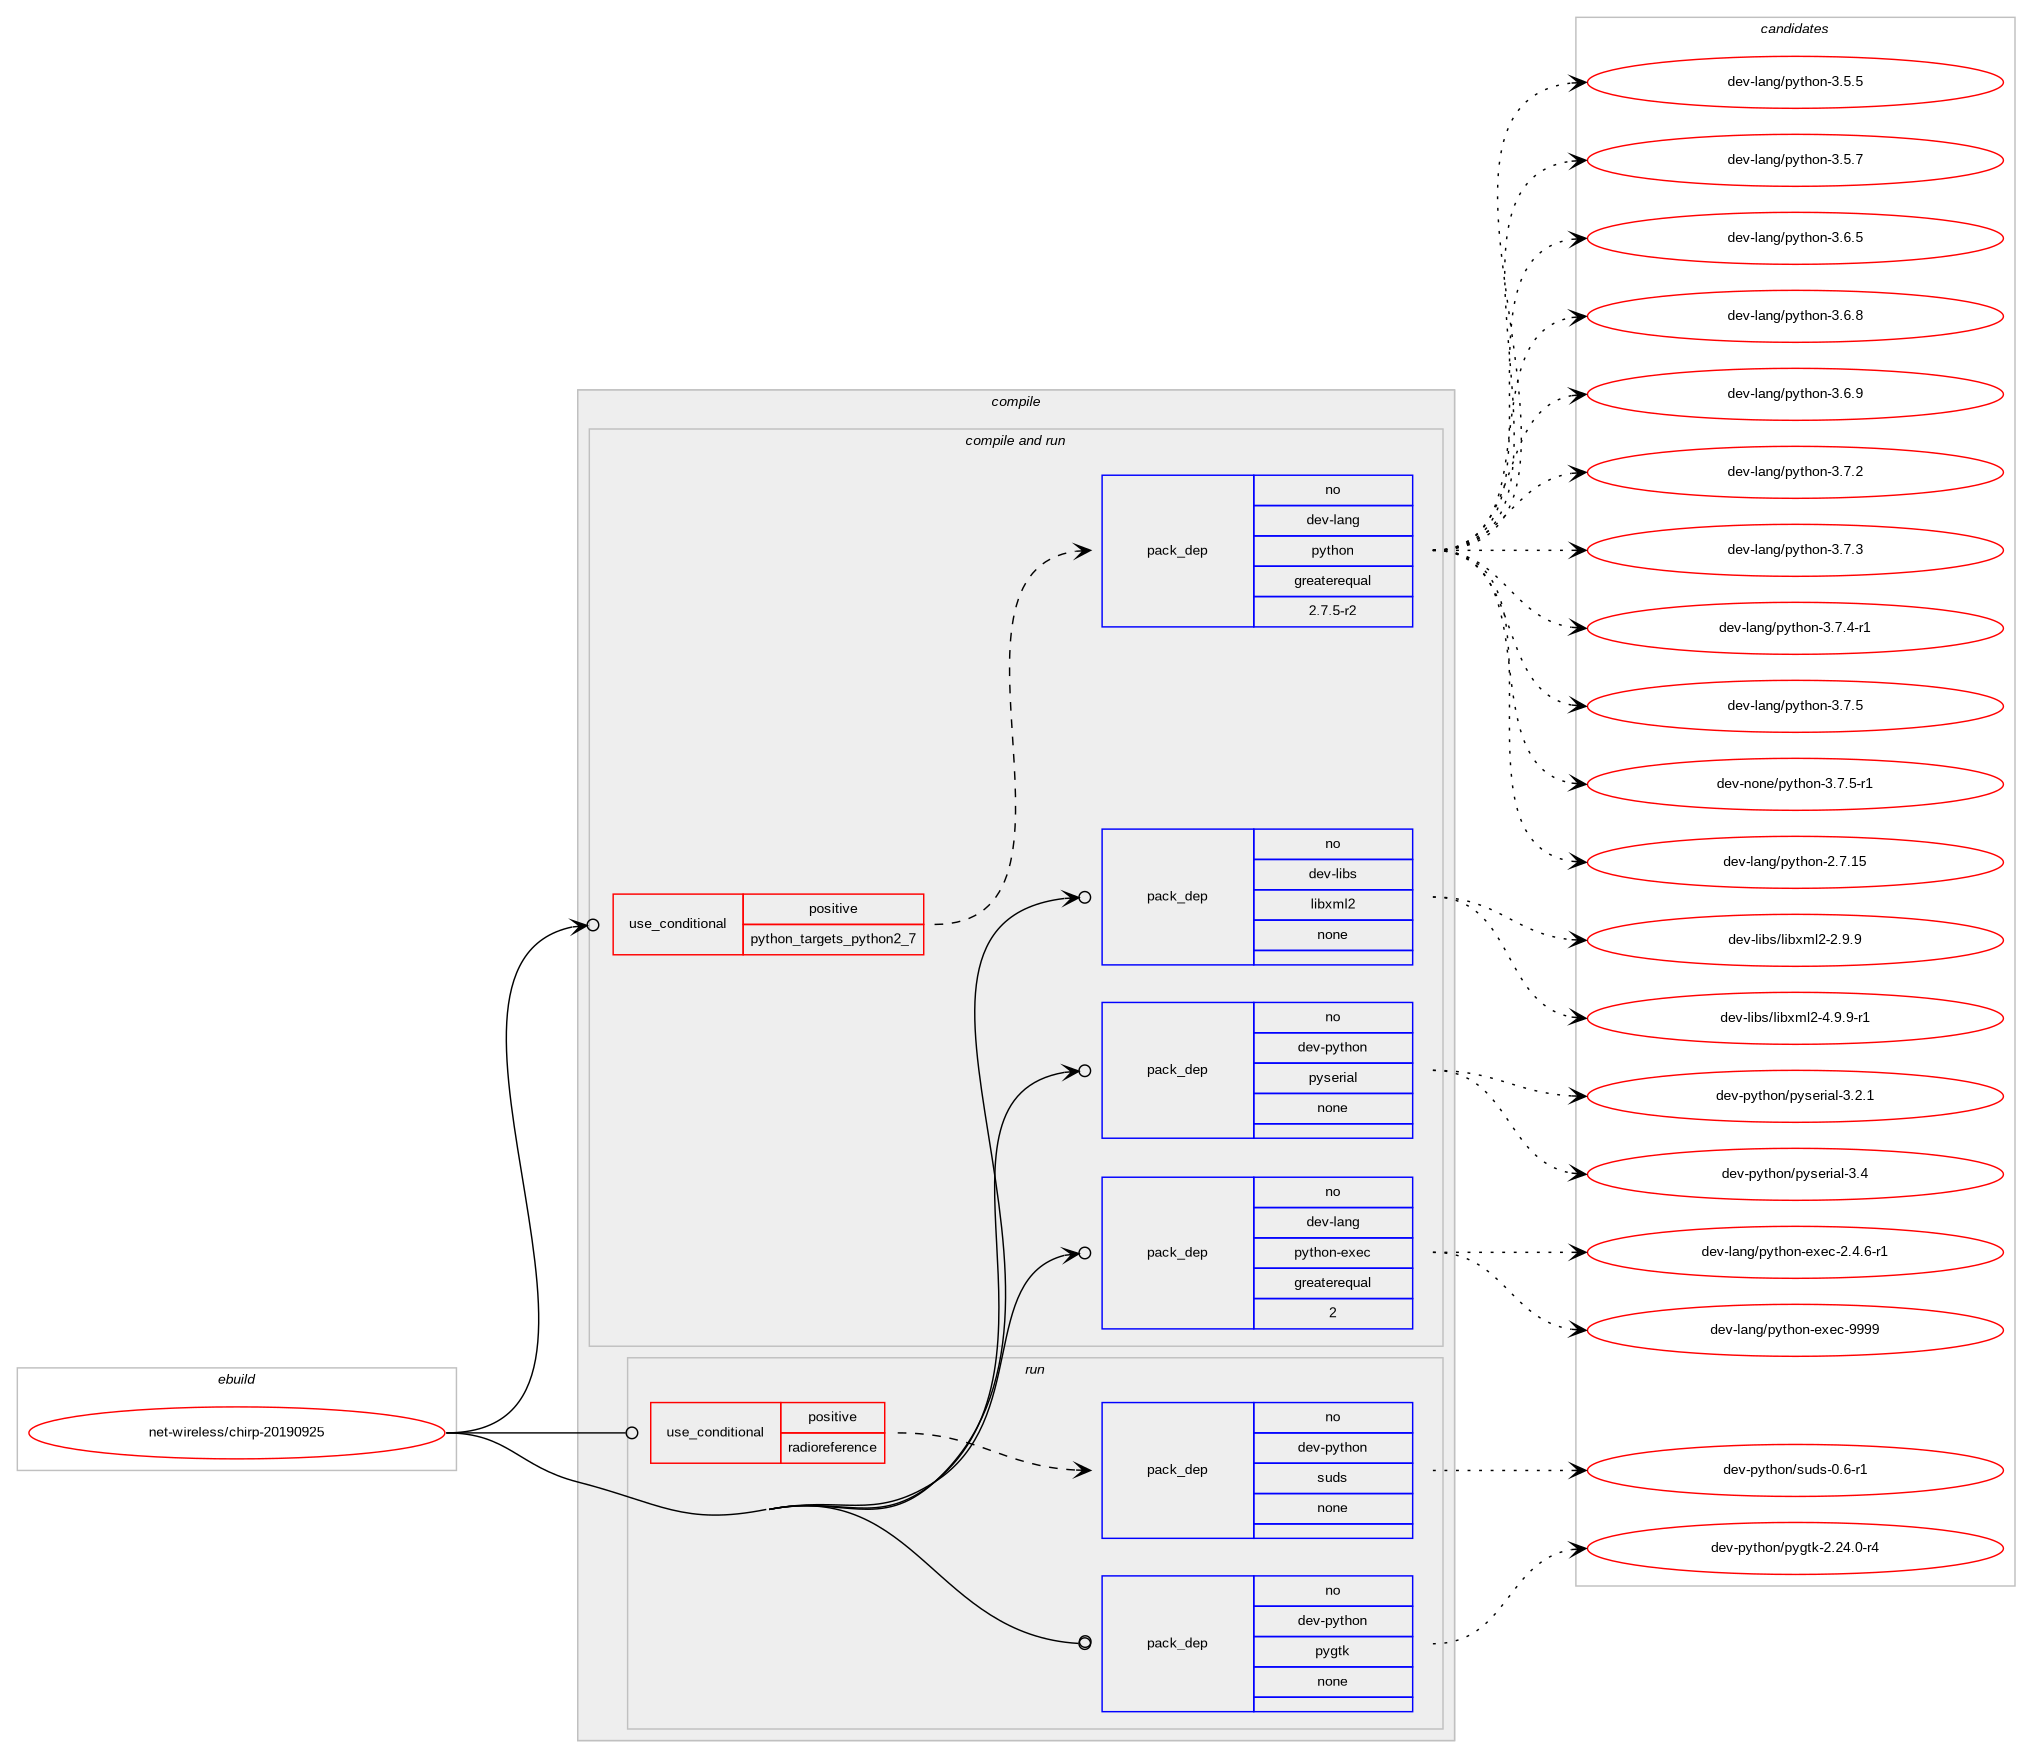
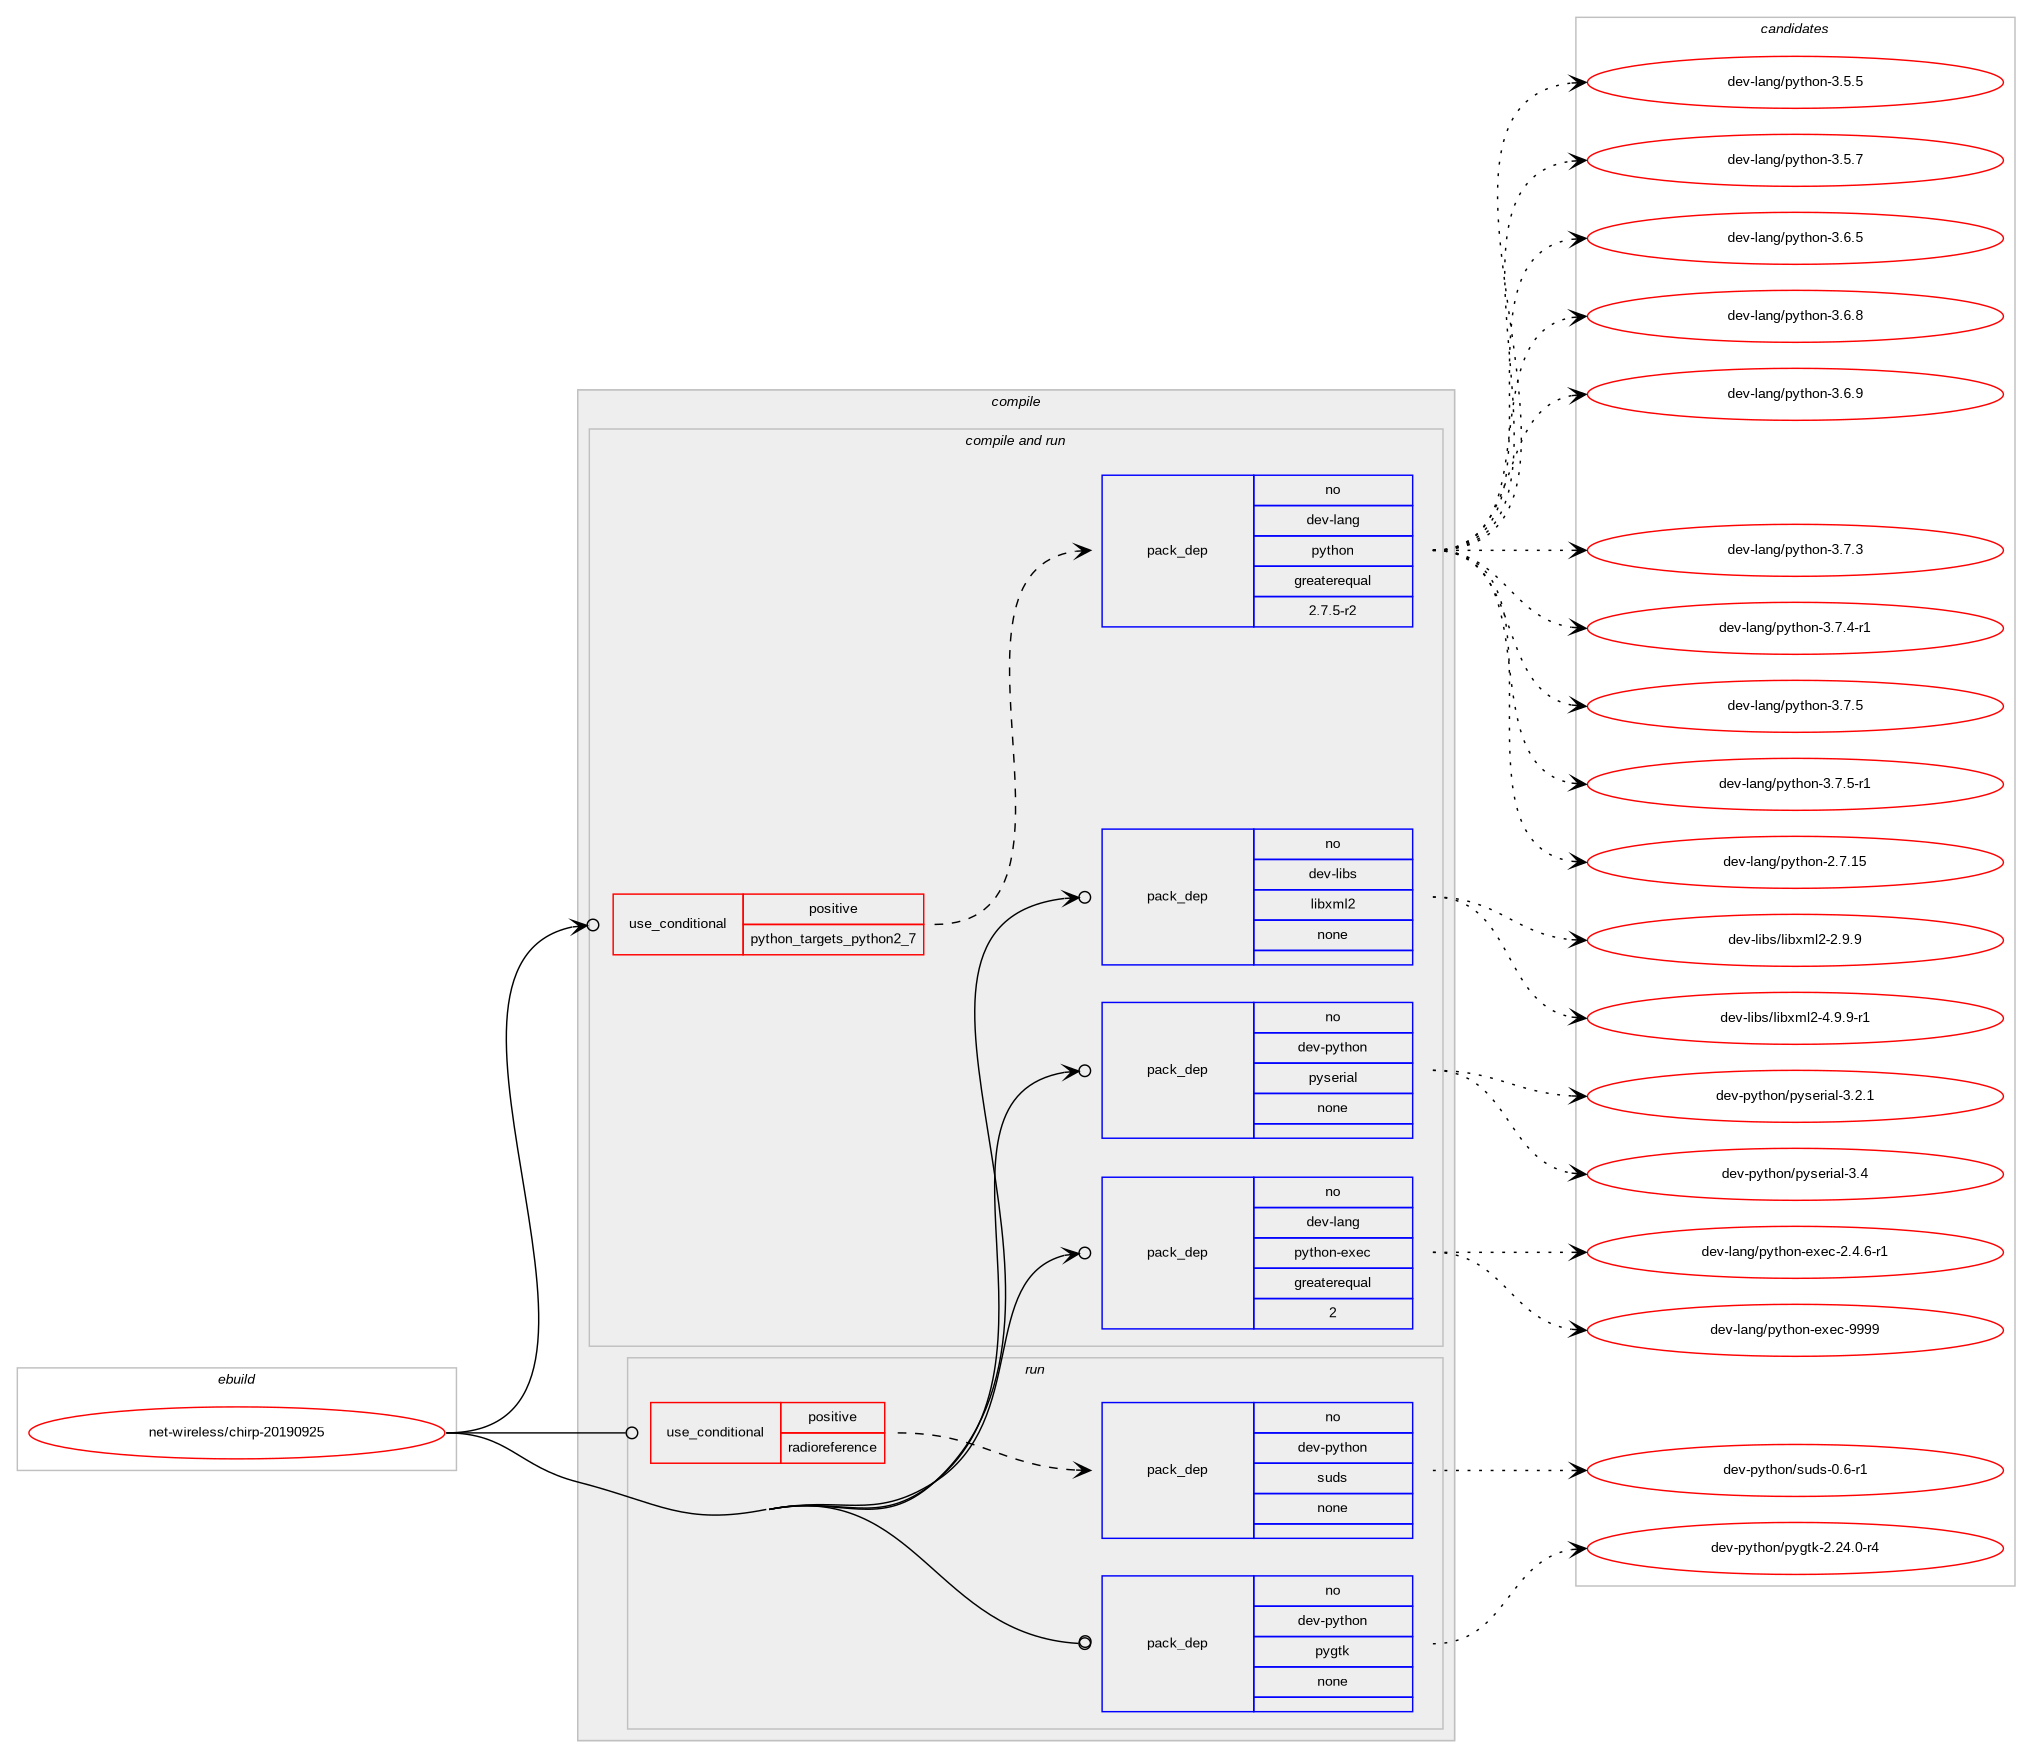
node "dev-lang/python-3.7.2": removed
node "dev-none/python-3.7.5-r1": label "dev-none/python-3.7.5-r1" -> "dev-lang/python-3.7.5-r1"
